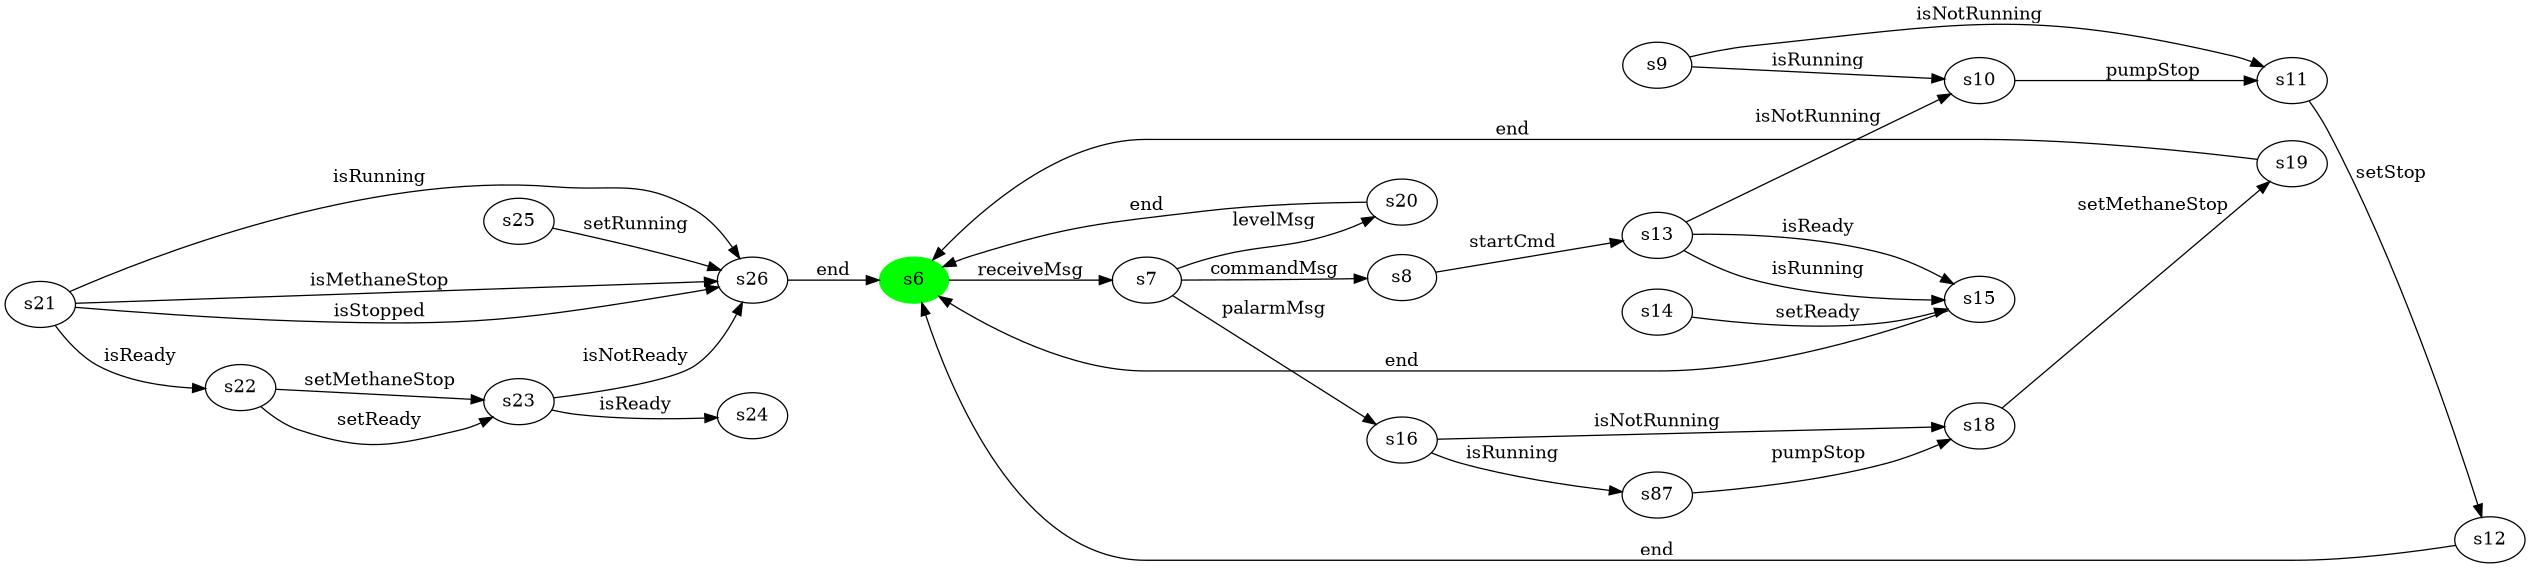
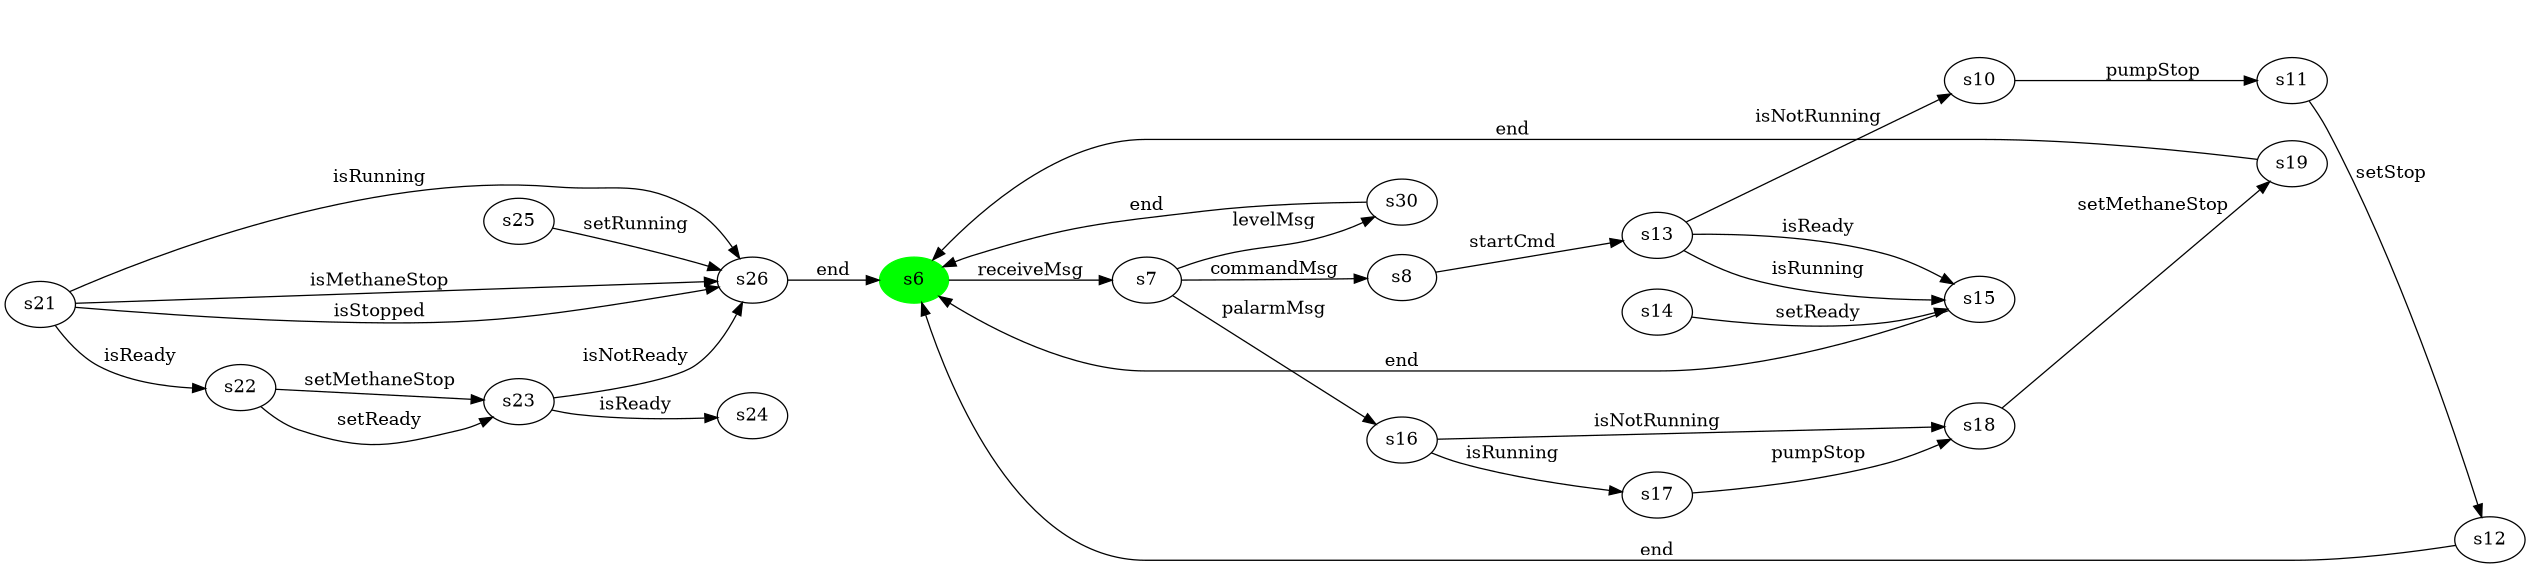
node "s9": removed
node "s20": label "s20" -> "s30"
node "s87": label "s87" -> "s17"
